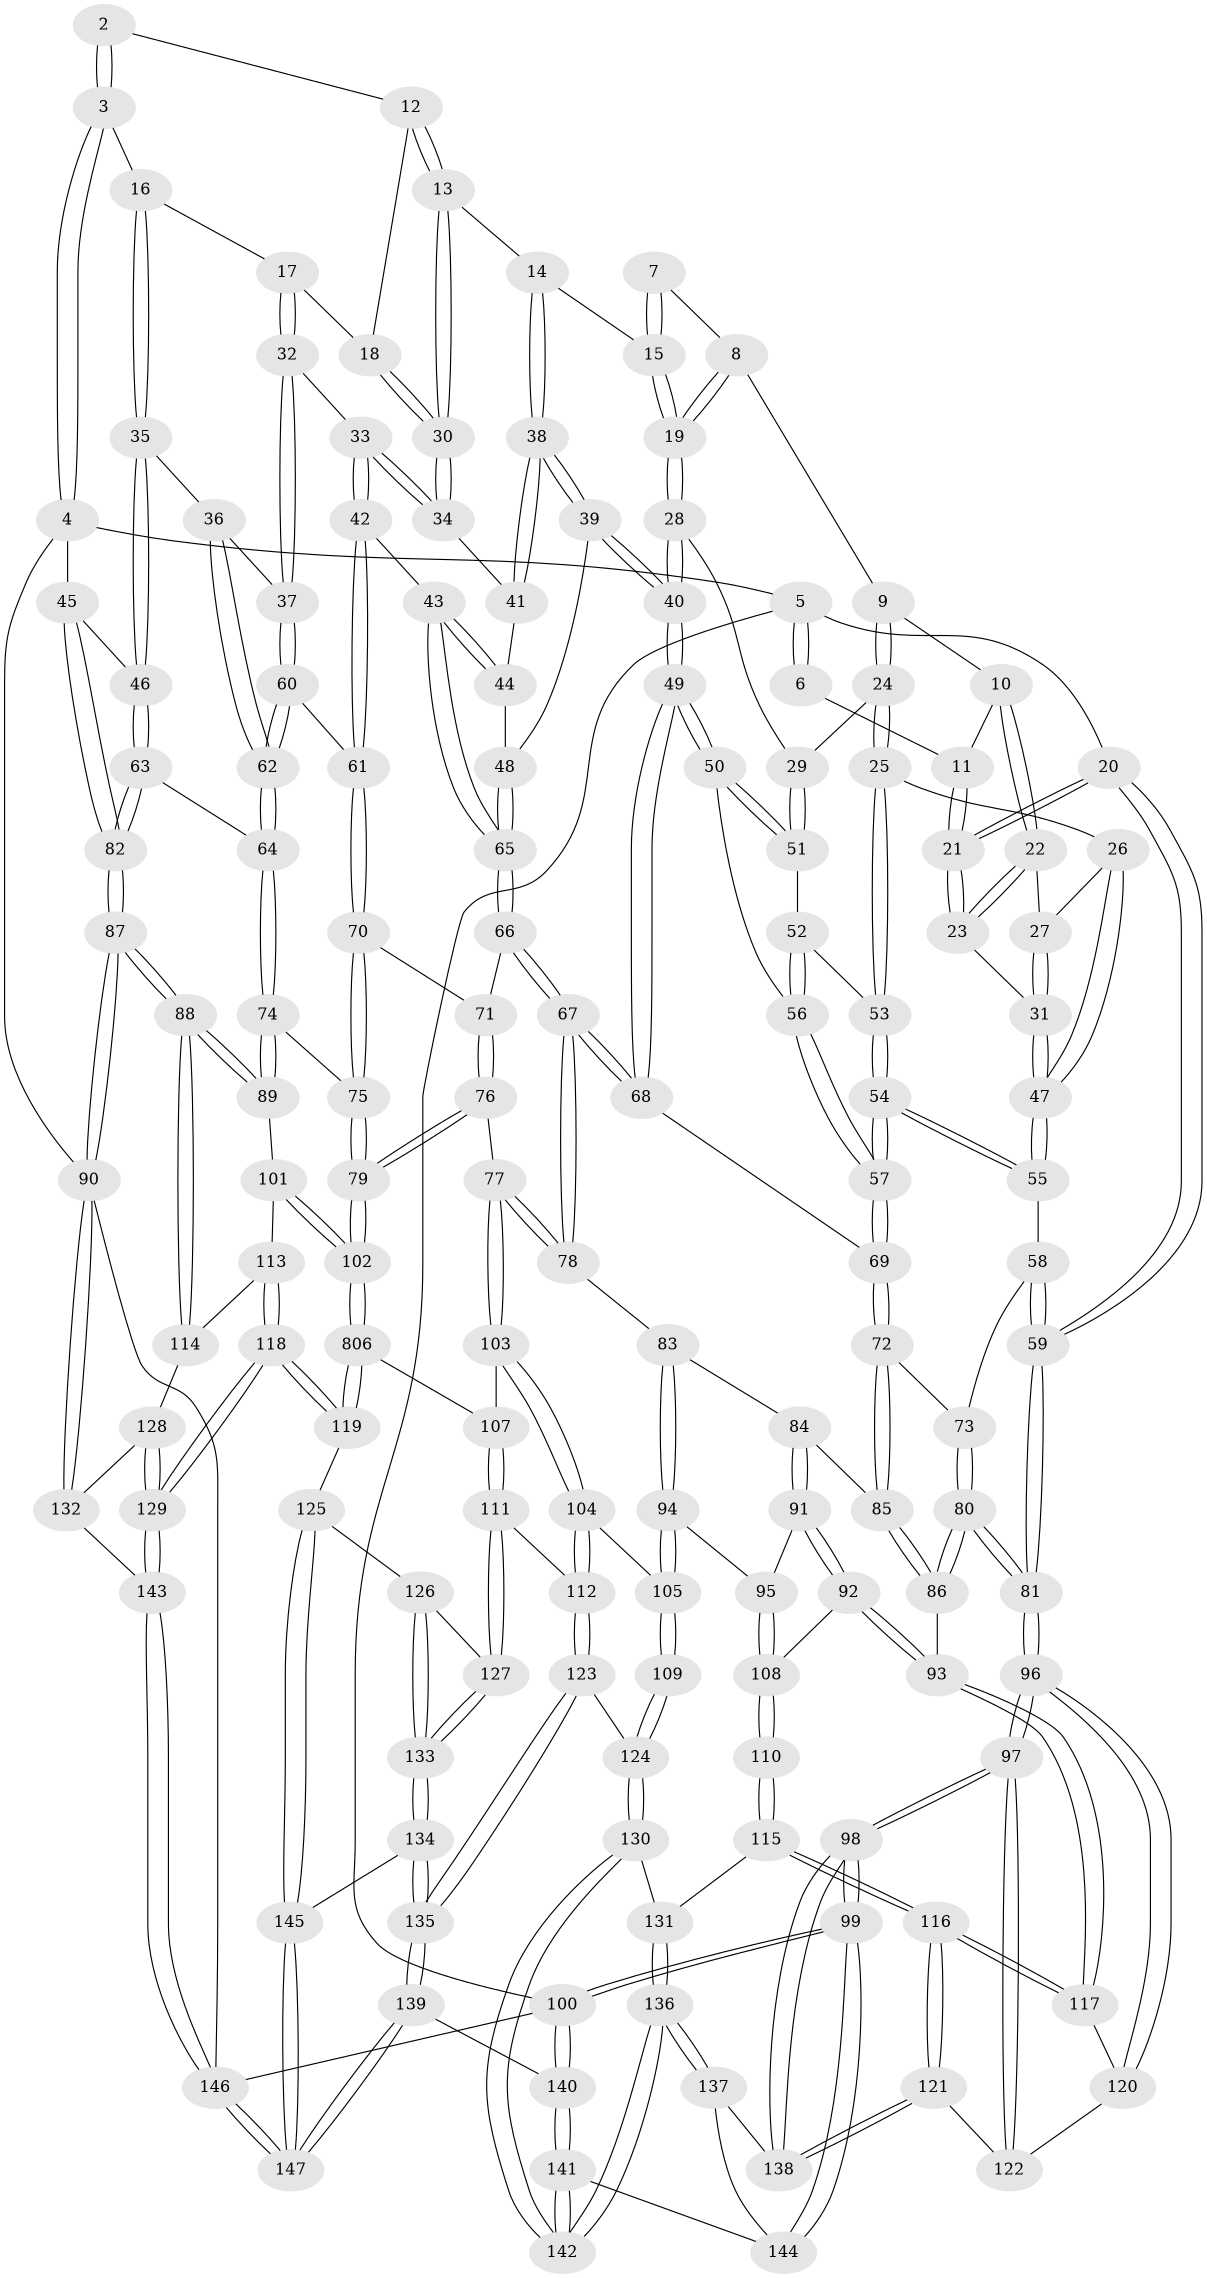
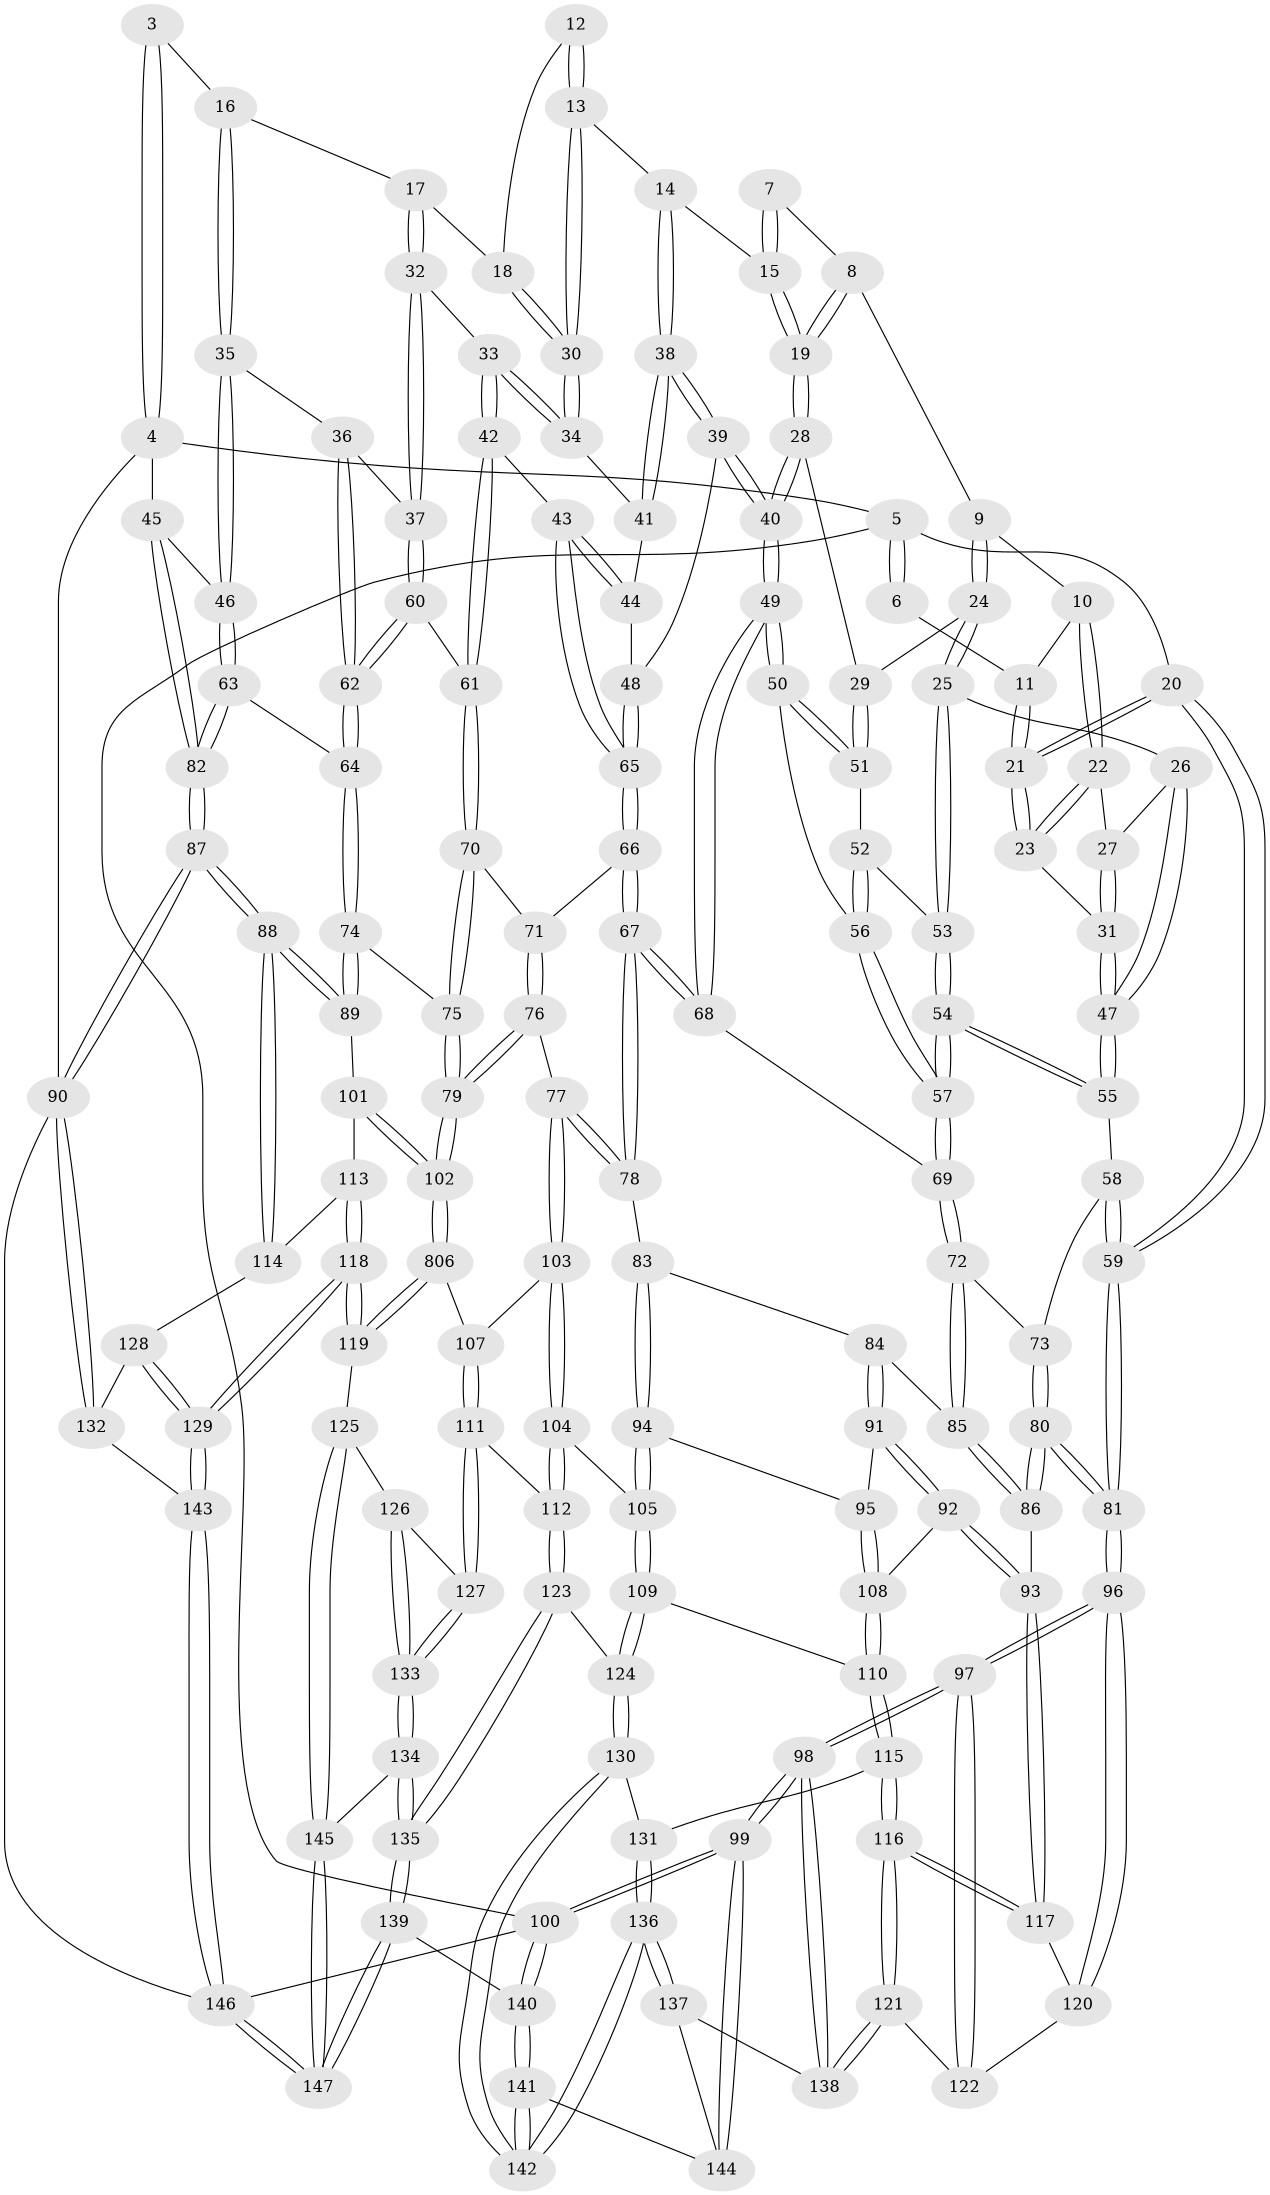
node "2": removed
edge "109" -- "110": added
